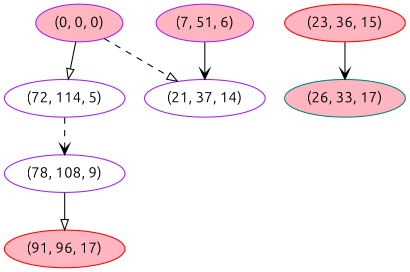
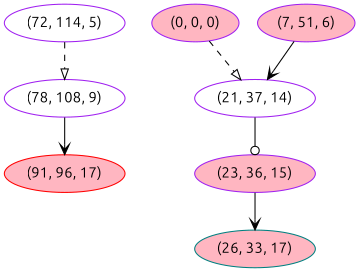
node "(23, 36, 15)": color red -> purple
edge "(0, 0, 0)" -> "(72, 114, 5)": removed
edge "(72, 114, 5)" -> "(78, 108, 9)": arrowhead vee -> onormal
edge "(21, 37, 14)" -> "(23, 36, 15)": added
edge "(78, 108, 9)" -> "(91, 96, 17)": arrowhead onormal -> vee
